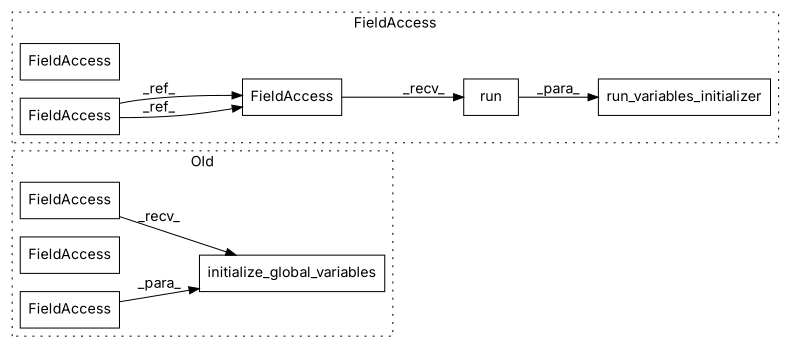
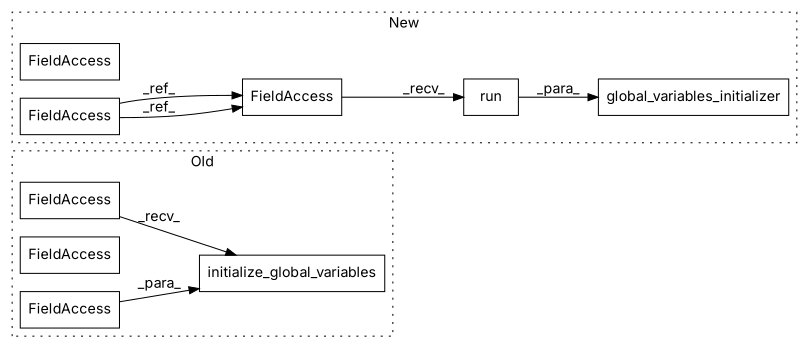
cluster "FieldAccess": label "FieldAccess" -> "New"
node "run_variables_initializer": label "run_variables_initializer" -> "global_variables_initializer"
